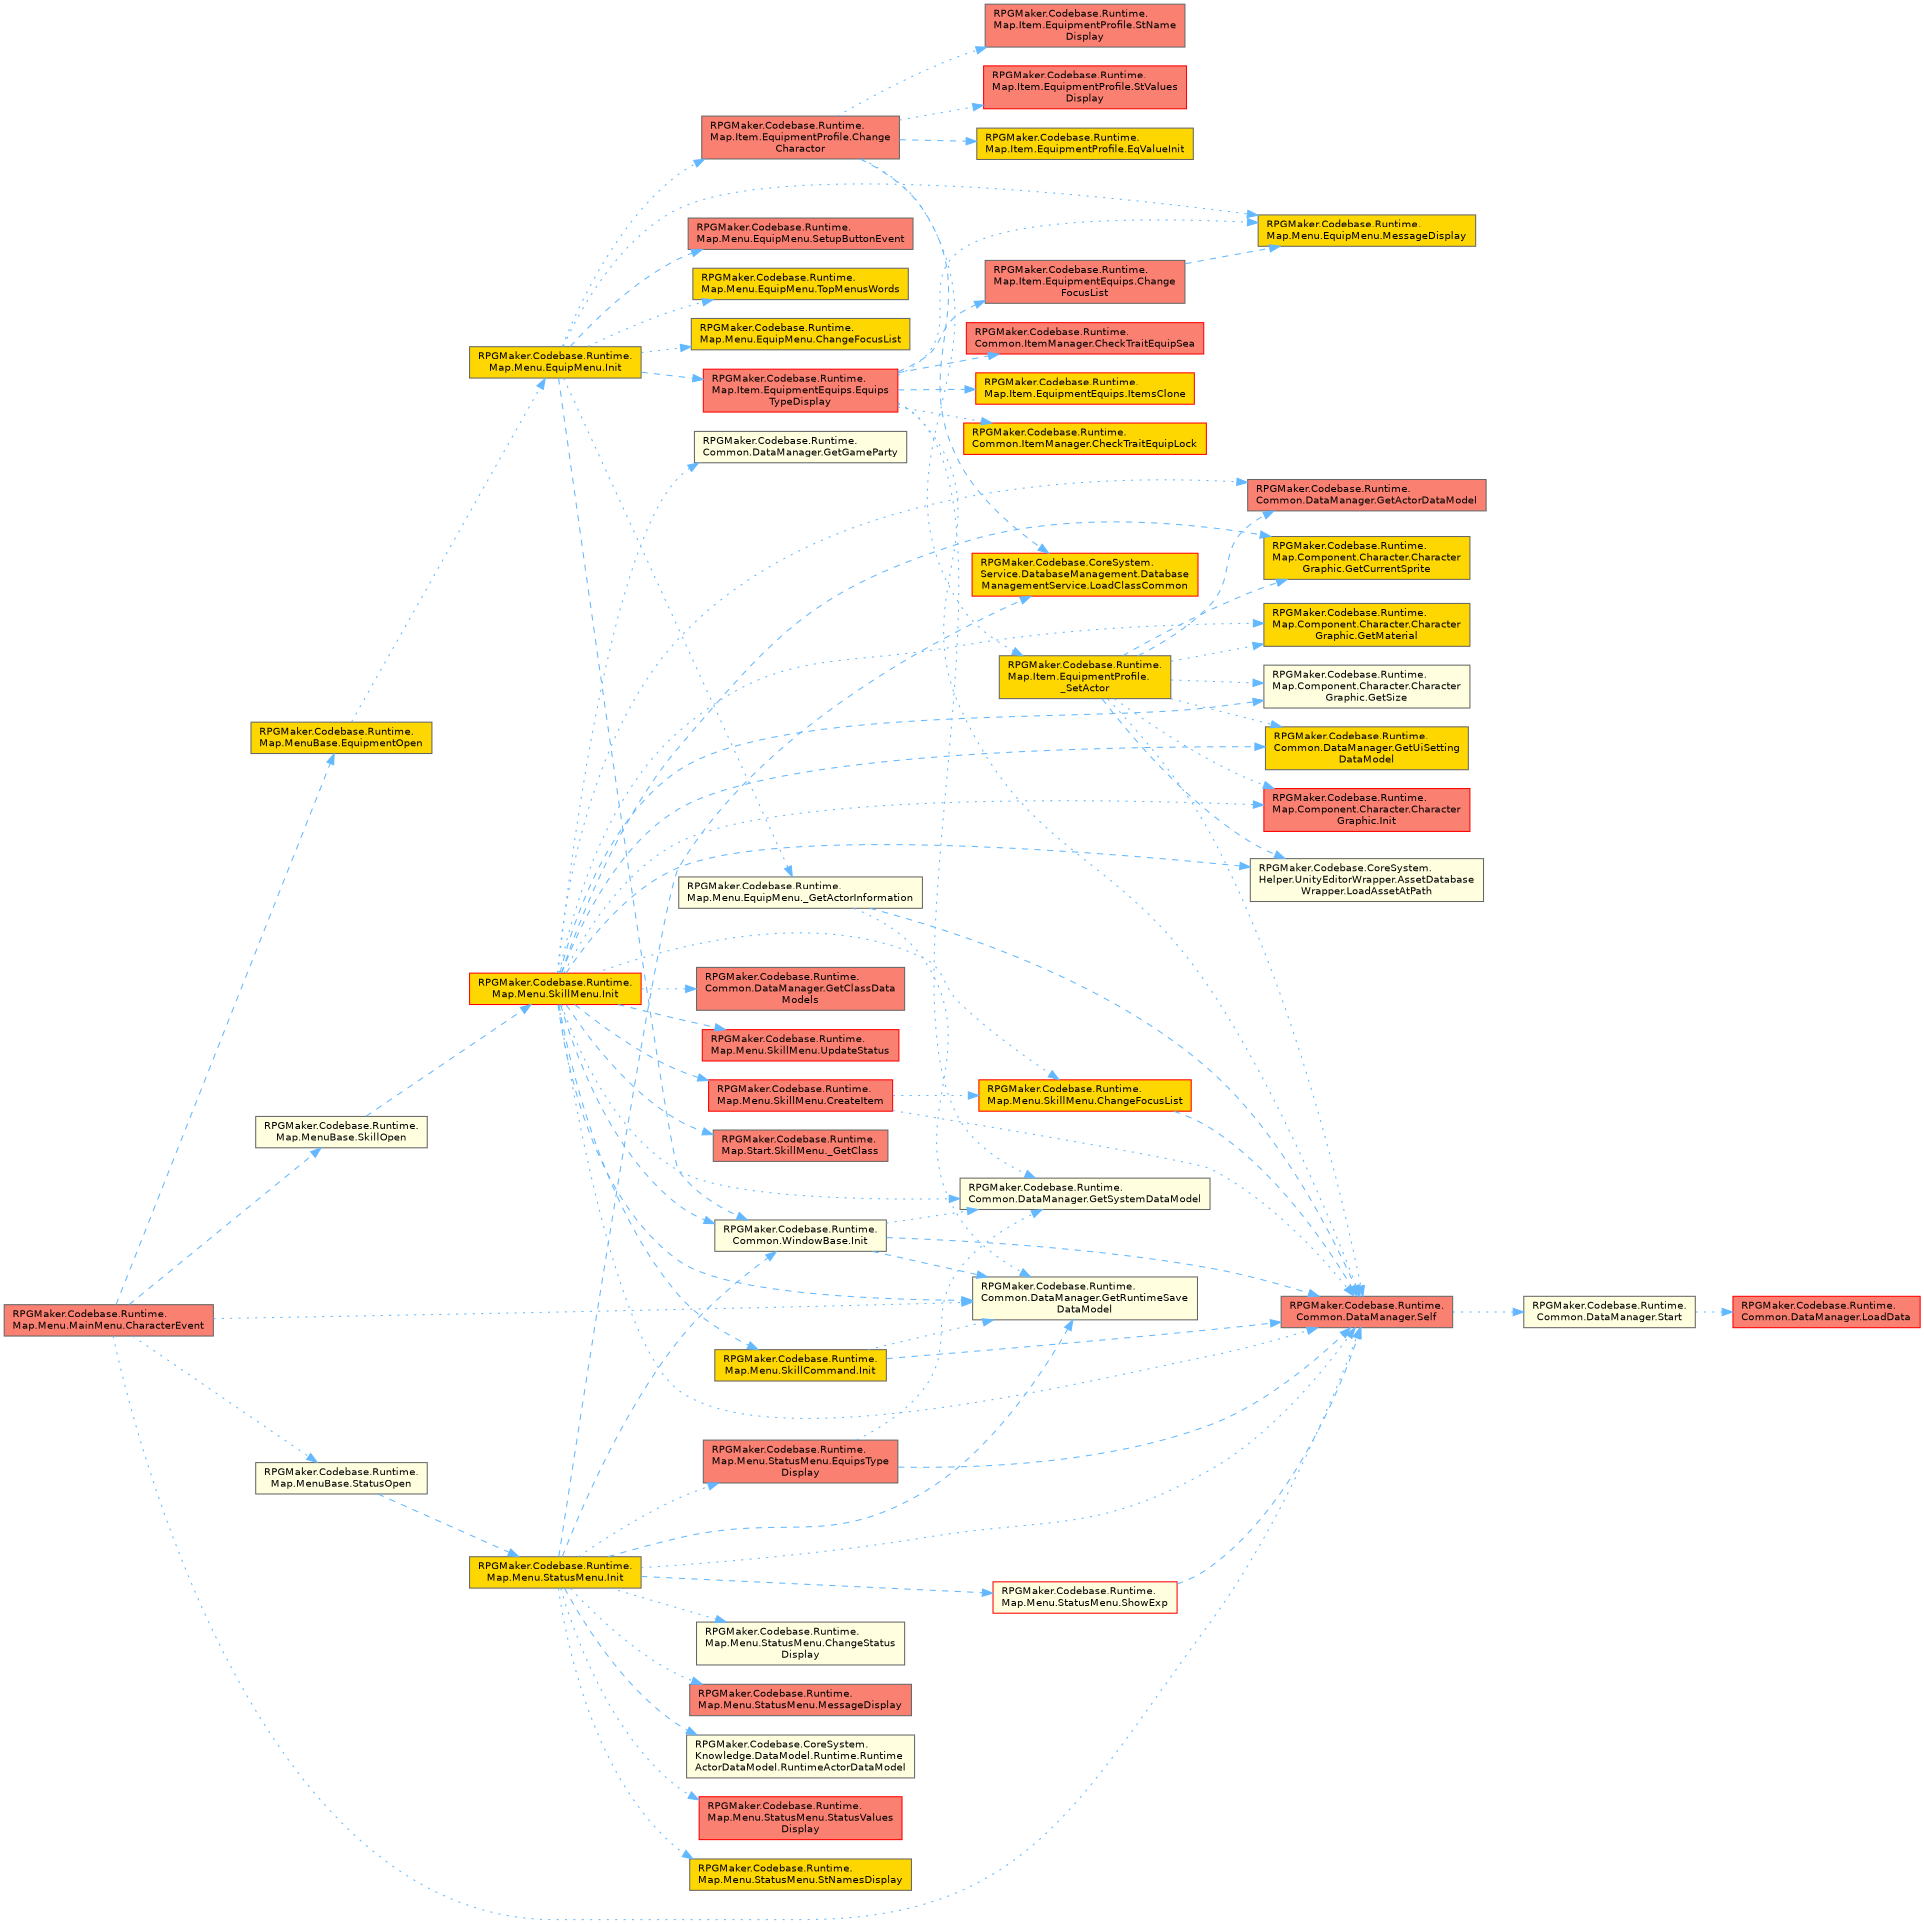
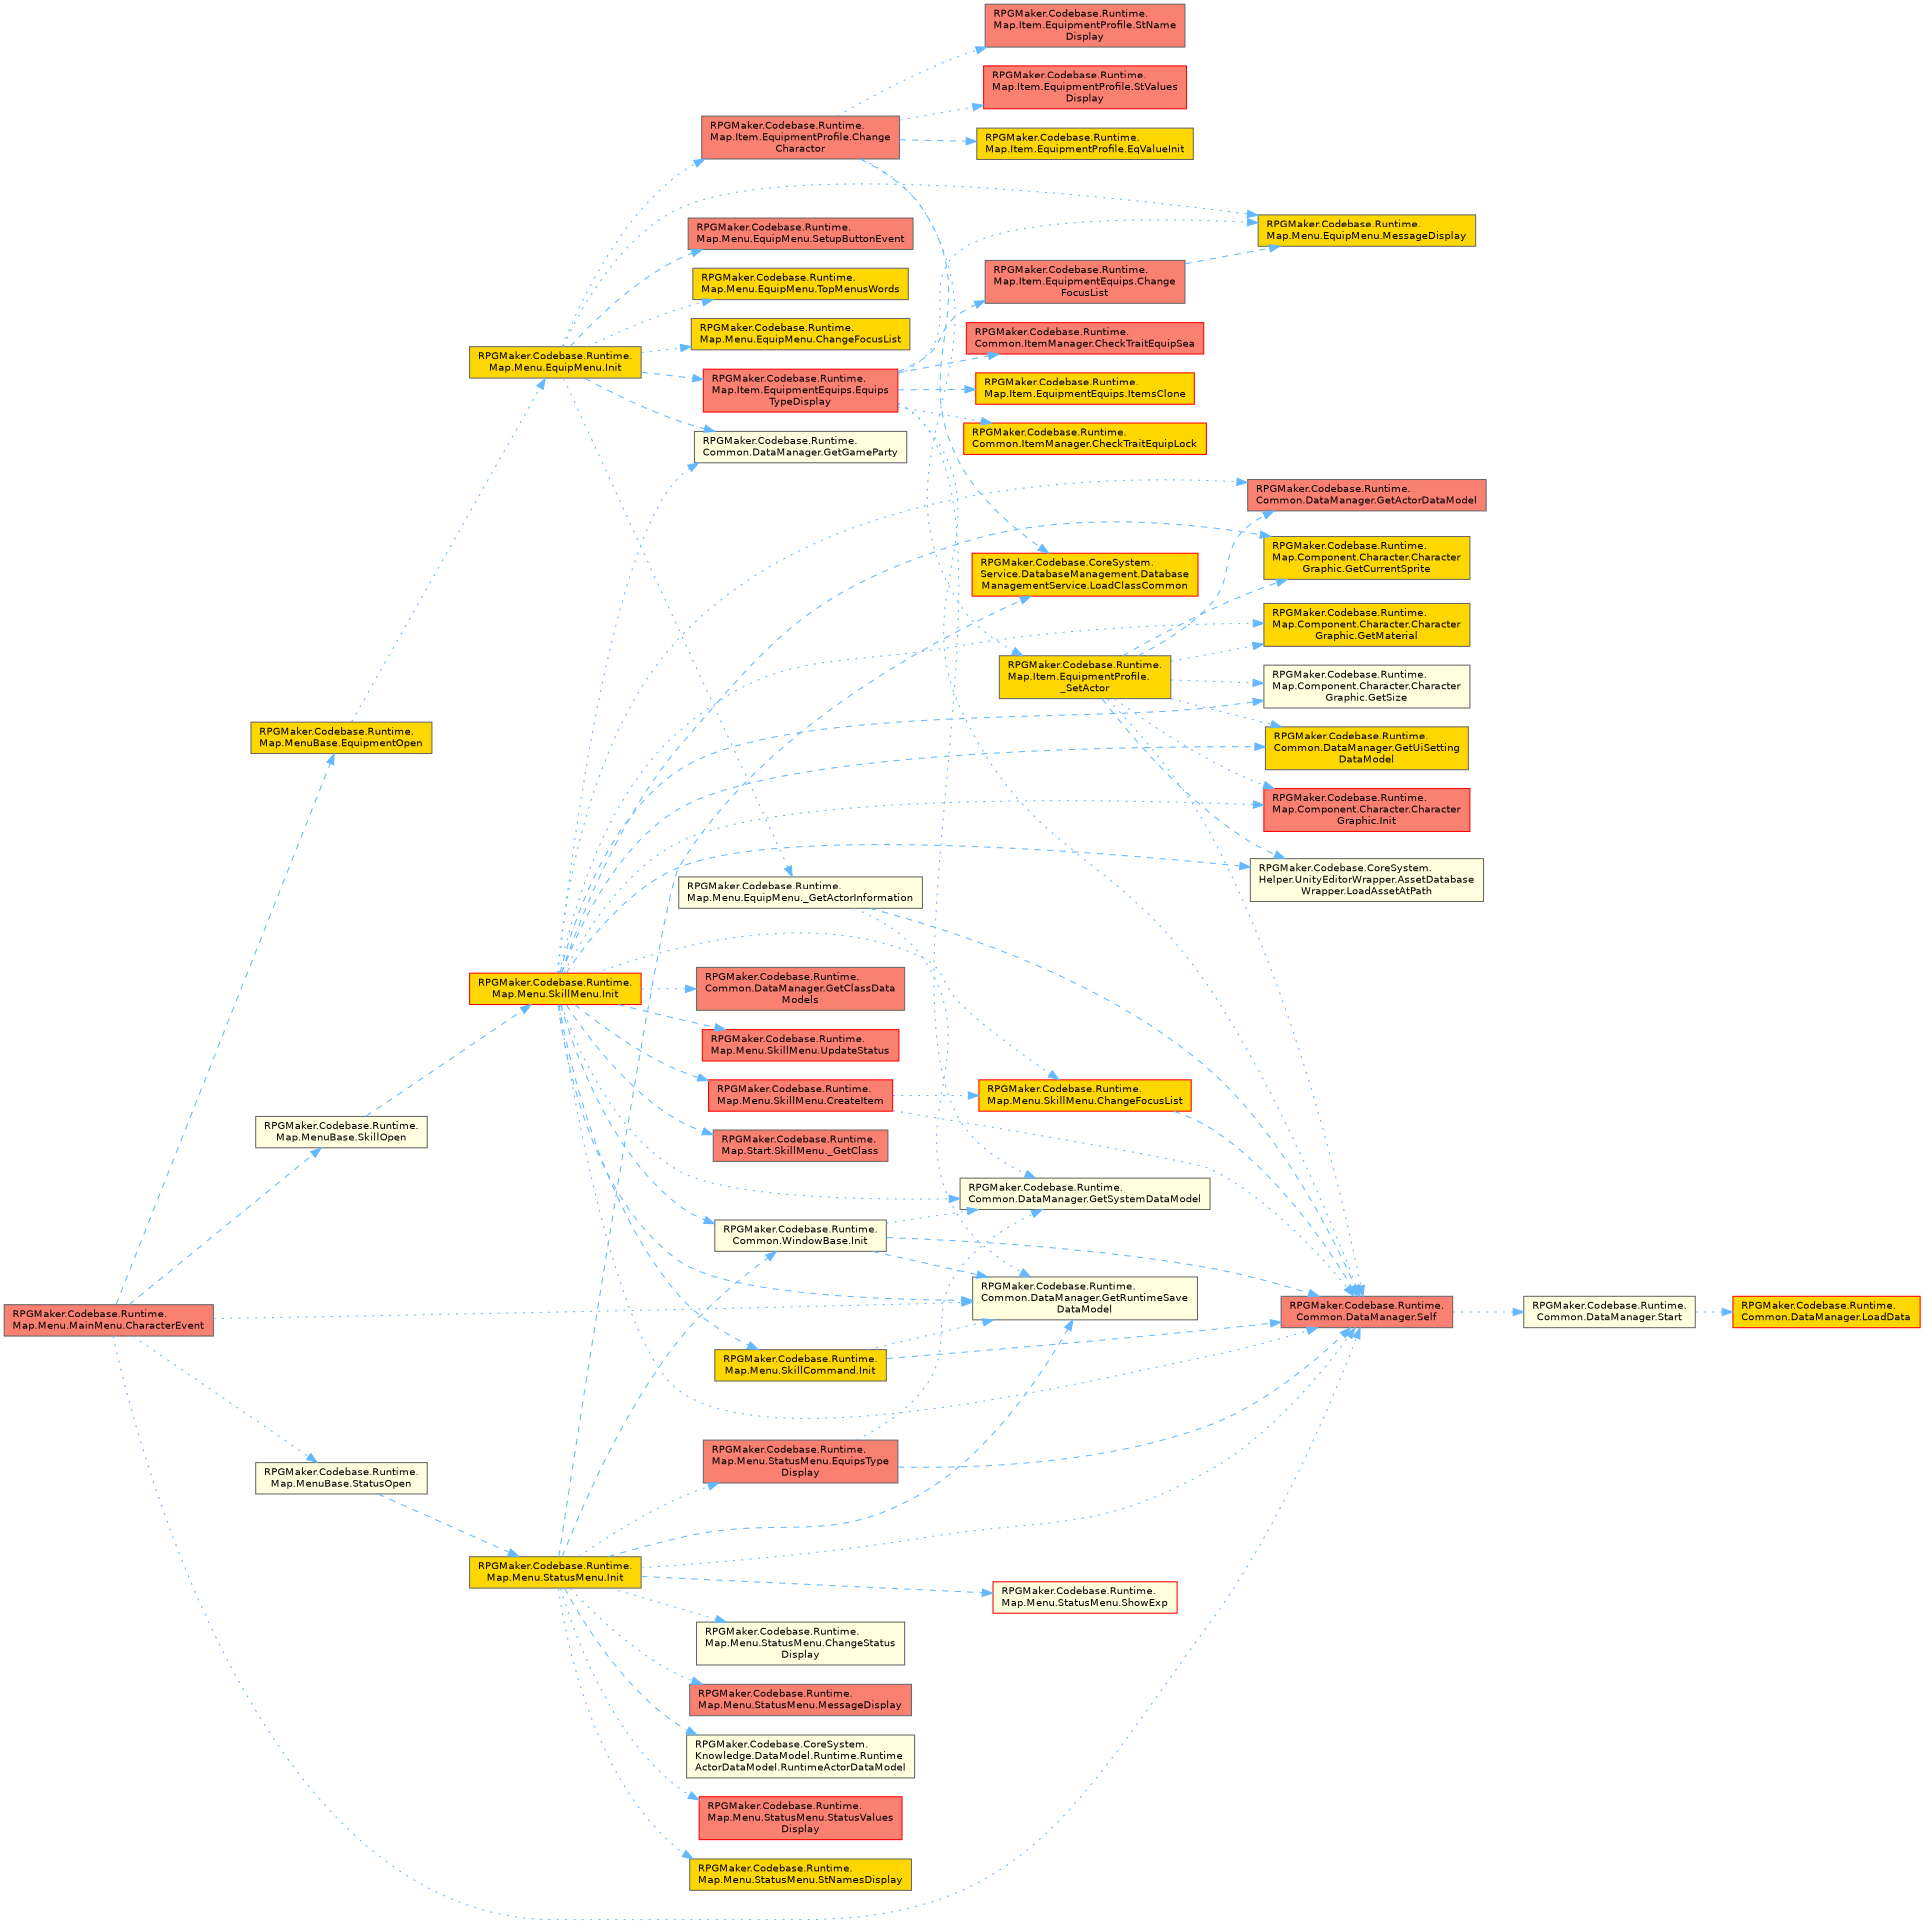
edge "RPGMaker.Codebase.Runtime. Map.Menu.EquipMenu.Init" -> "RPGMaker.Codebase.Runtime. Common.WindowBase.Init": now "RPGMaker.Codebase.Runtime. Map.Menu.EquipMenu.Init" -> "RPGMaker.Codebase.Runtime. Common.DataManager.GetGameParty"
node "RPGMaker.Codebase.Runtime. Common.DataManager.LoadData": fillcolor salmon -> gold
edge "RPGMaker.Codebase.Runtime. Map.Menu.StatusMenu.ShowExp" -> "RPGMaker.Codebase.Runtime. Common.DataManager.Self": removed
